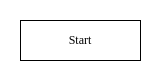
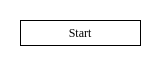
node "Start": size 120x40 -> 120x25
